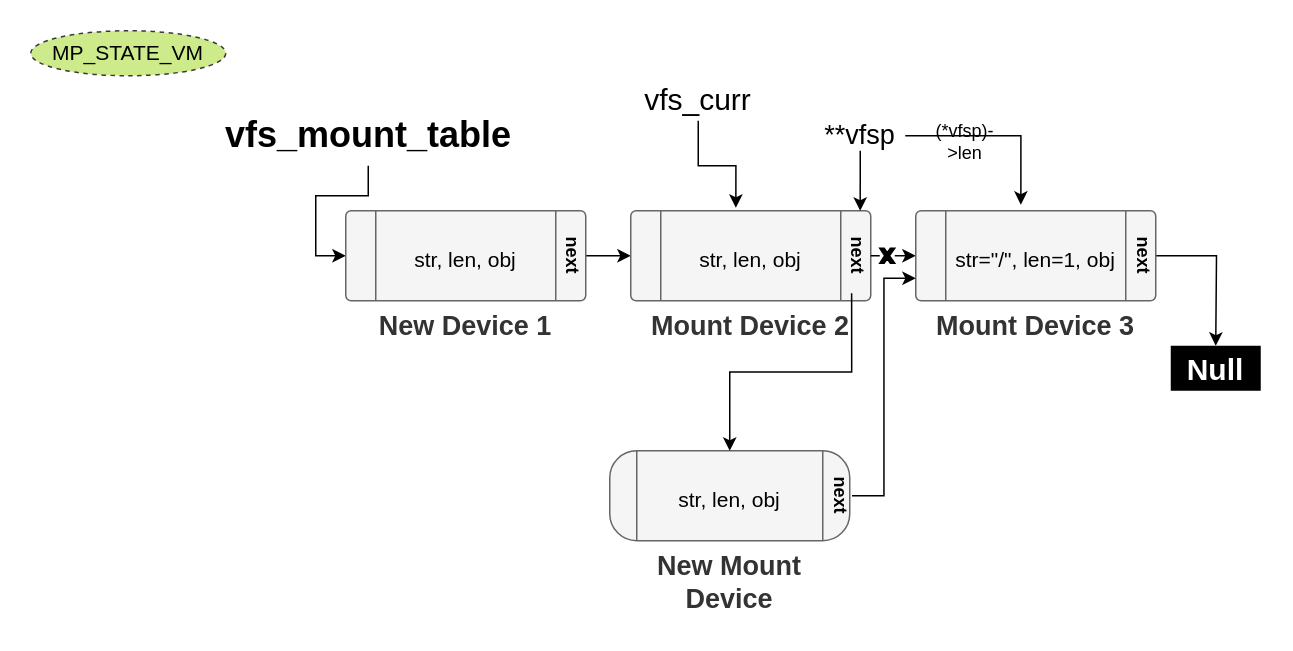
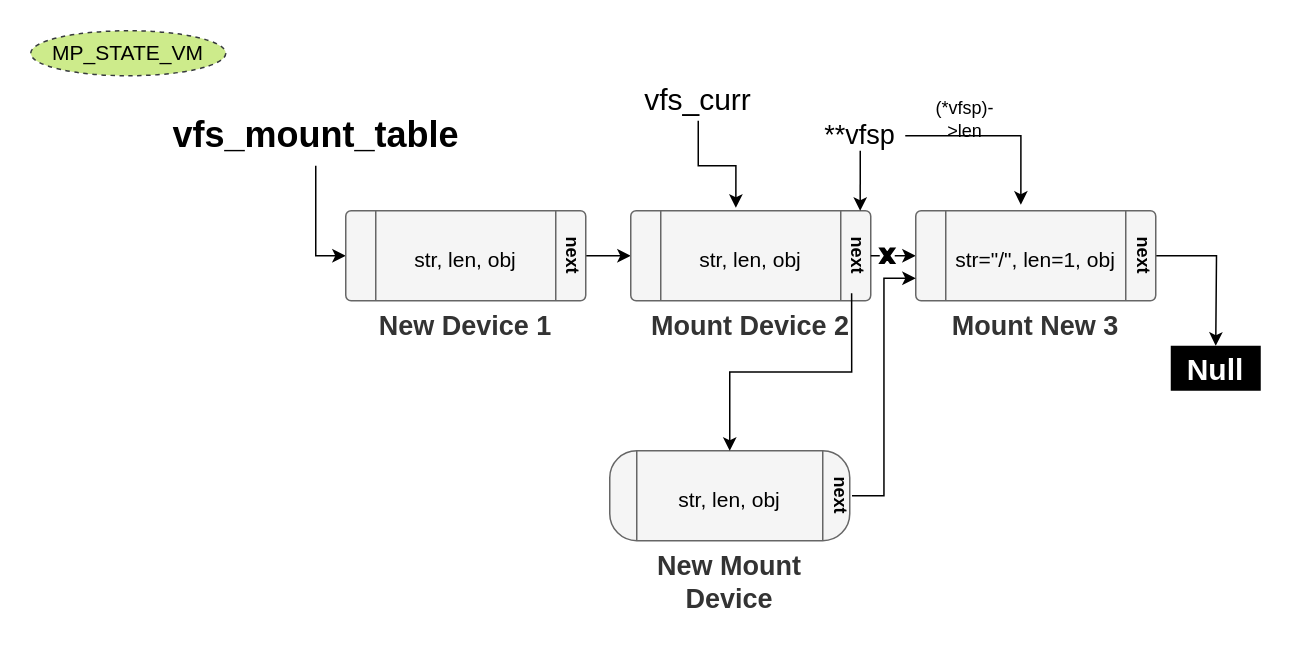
node "vfs_mount_table": moved (368, 136) -> (316, 136)
node "(*vfsp)->len": moved (965, 142) -> (965, 119)
node "Mount Device 3": label "Mount Device 3" -> "Mount New 3"
